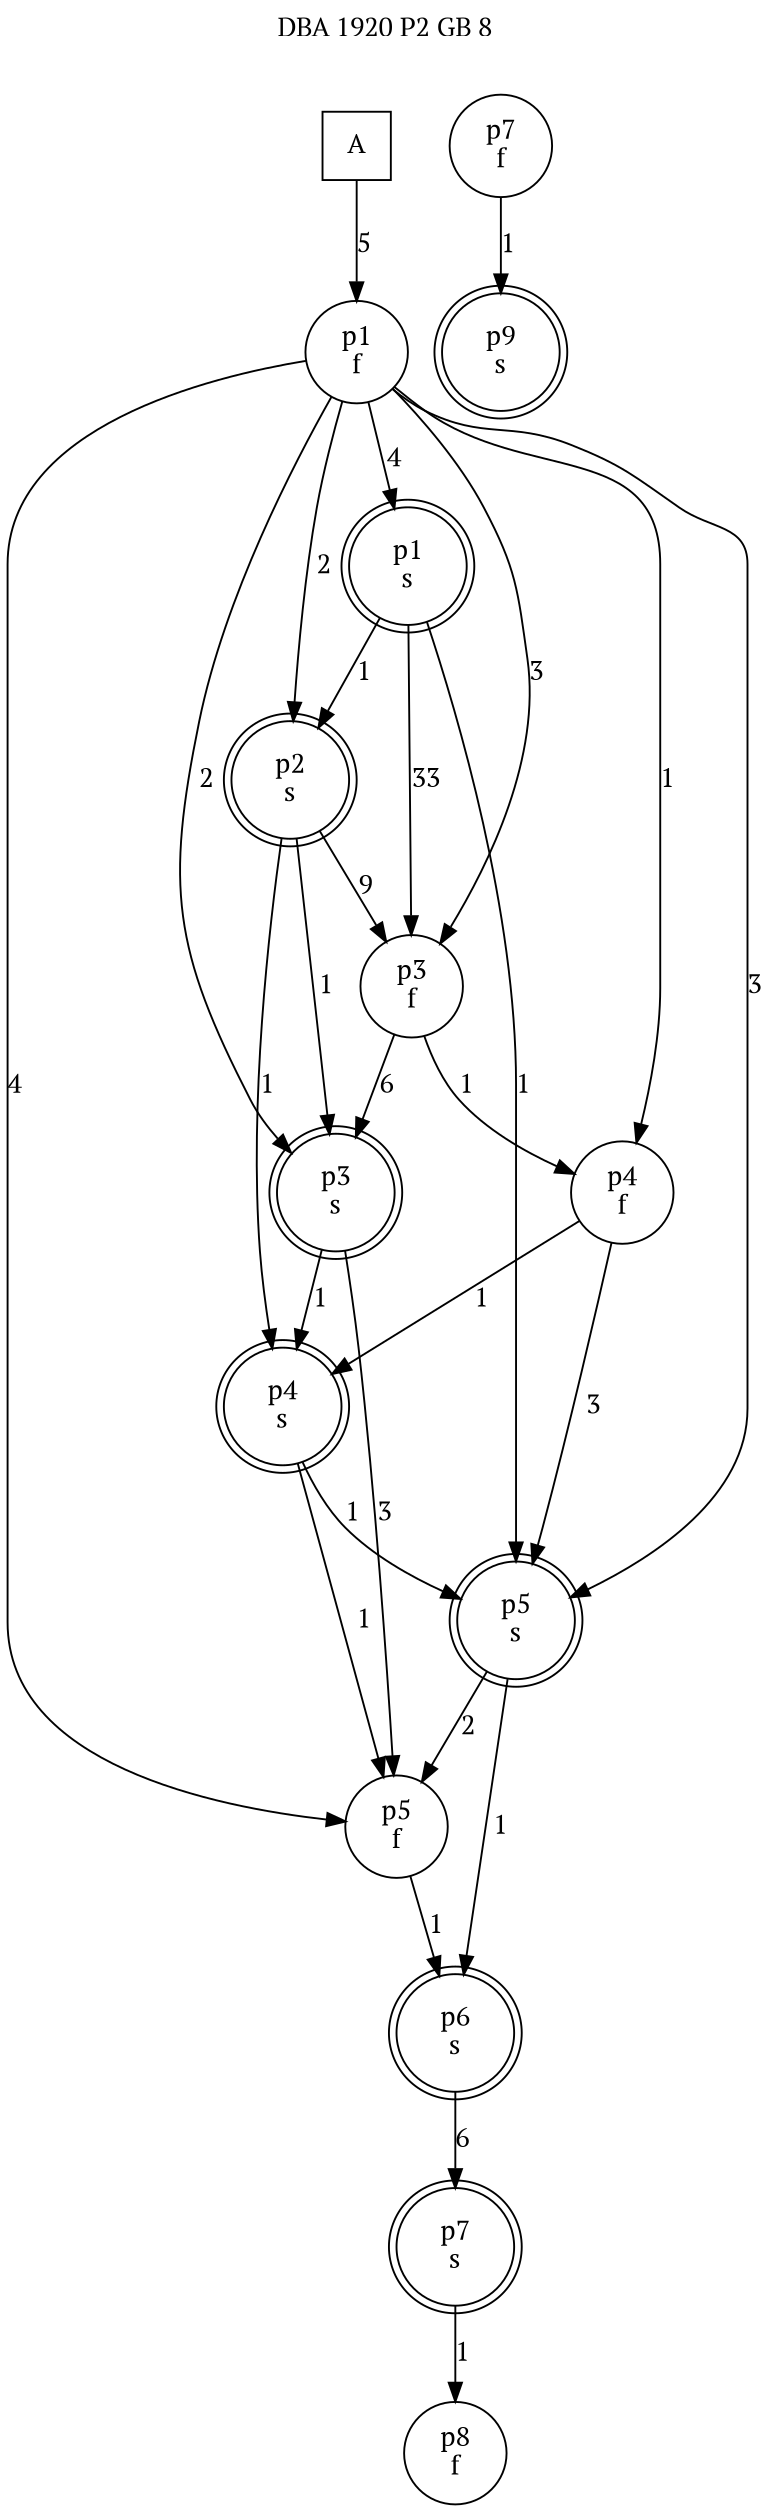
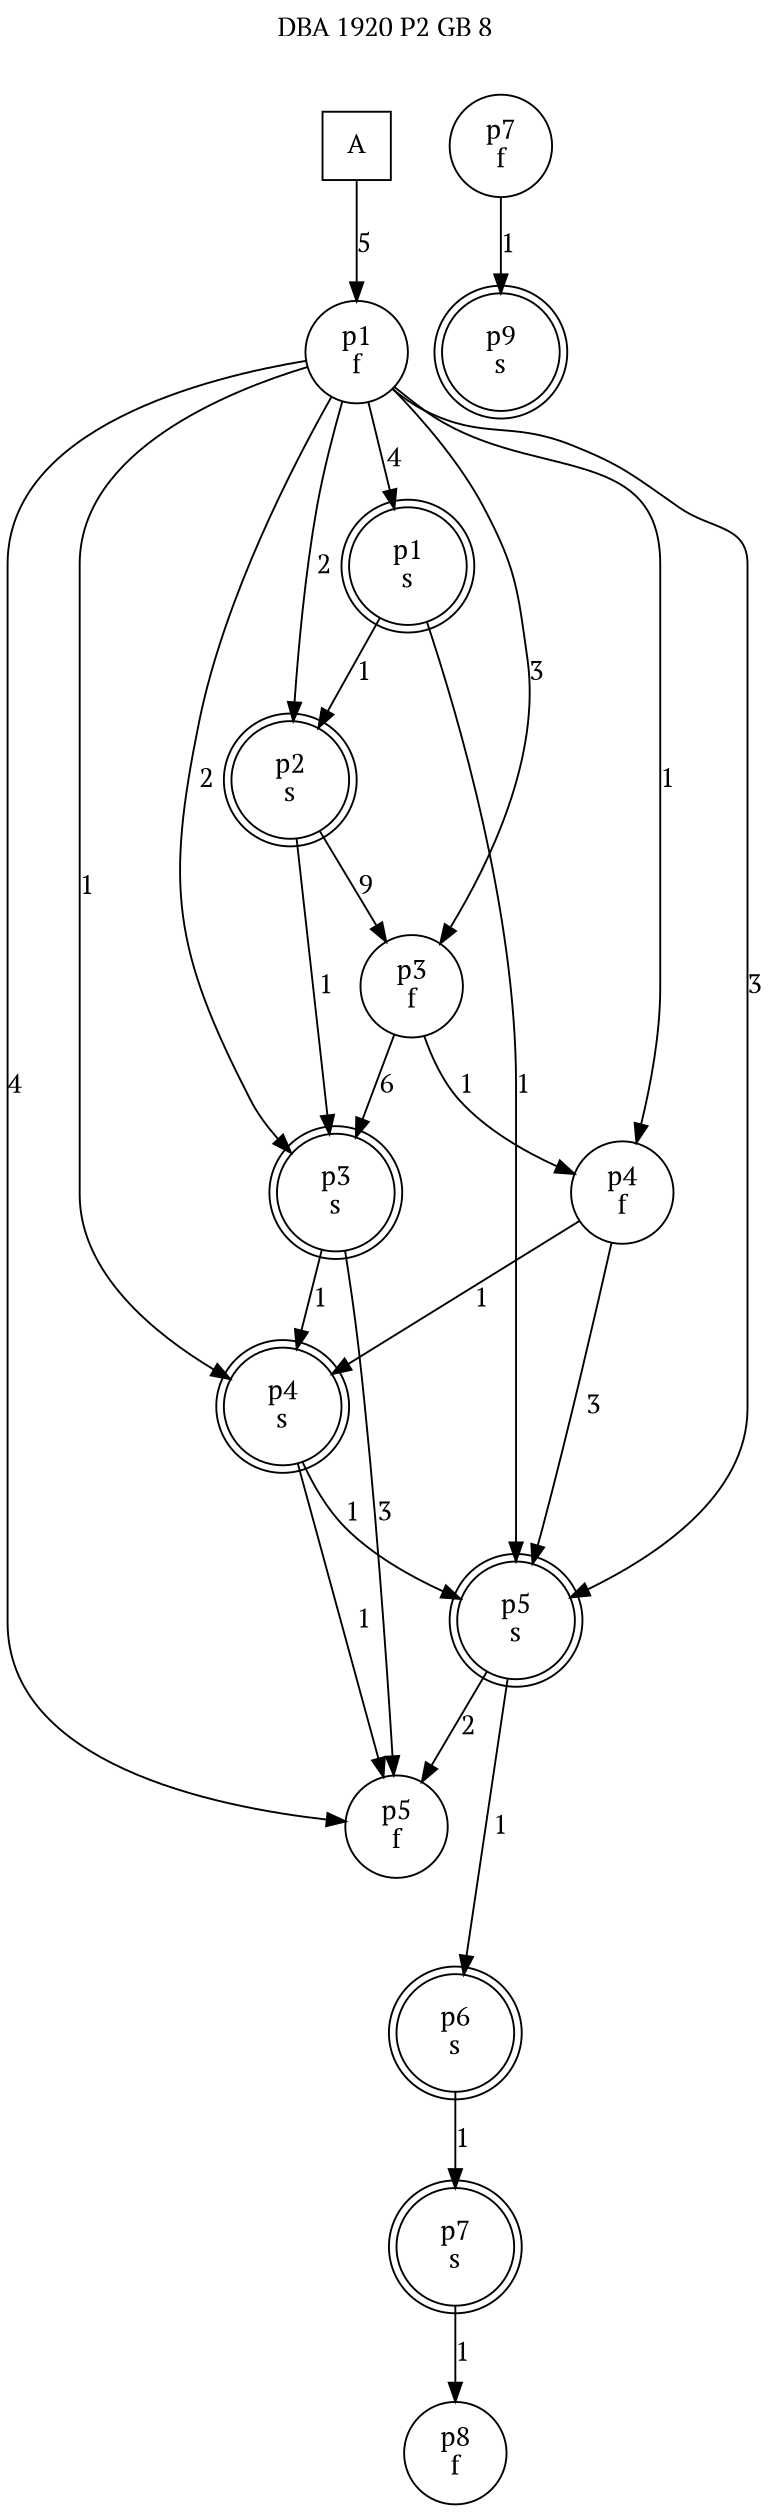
edge "p1 s" -> "p3 f": removed, label "33"
edge "p2 s" -> "p4 s": now "p1 f" -> "p4 s"
edge "p5 f" -> "p6 s": removed, label "1"
edge "p6 s" -> "p7 s": label "6" -> "1"
